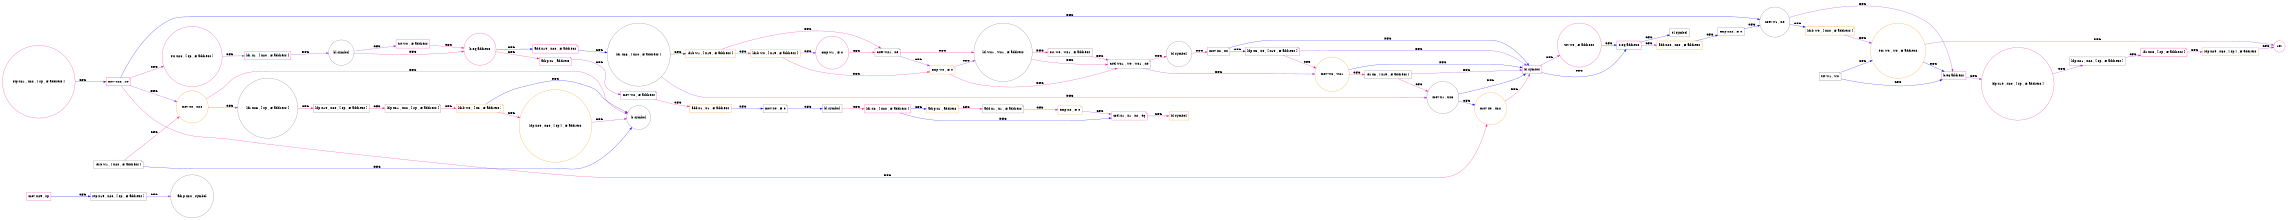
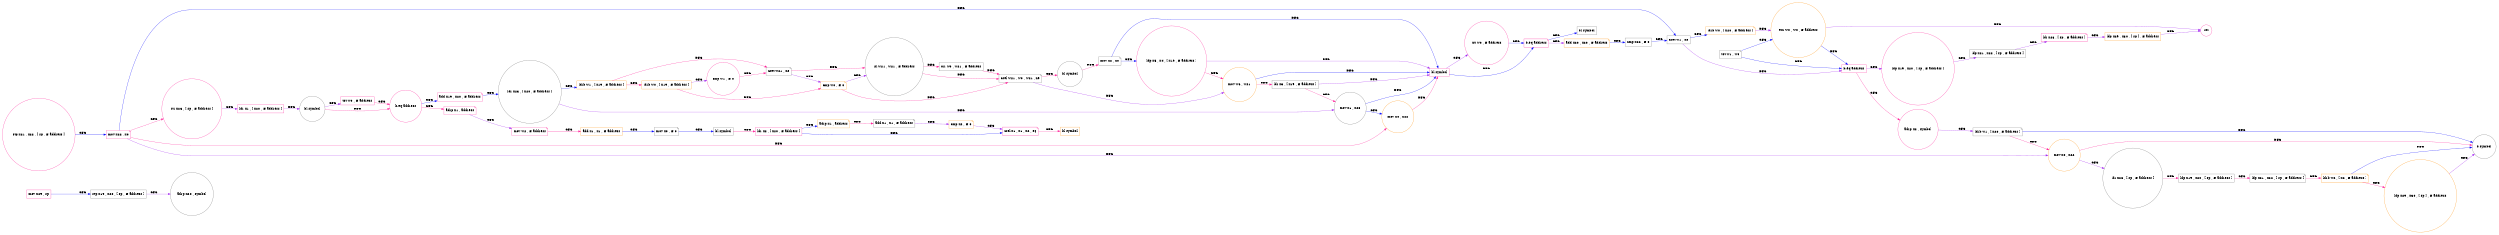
node "cset w1 , ne": shape circle -> box
node "ldp x5 , x4 , [ x19 , # address ]": shape note -> circle
node "adrp x2 , symbol": added
